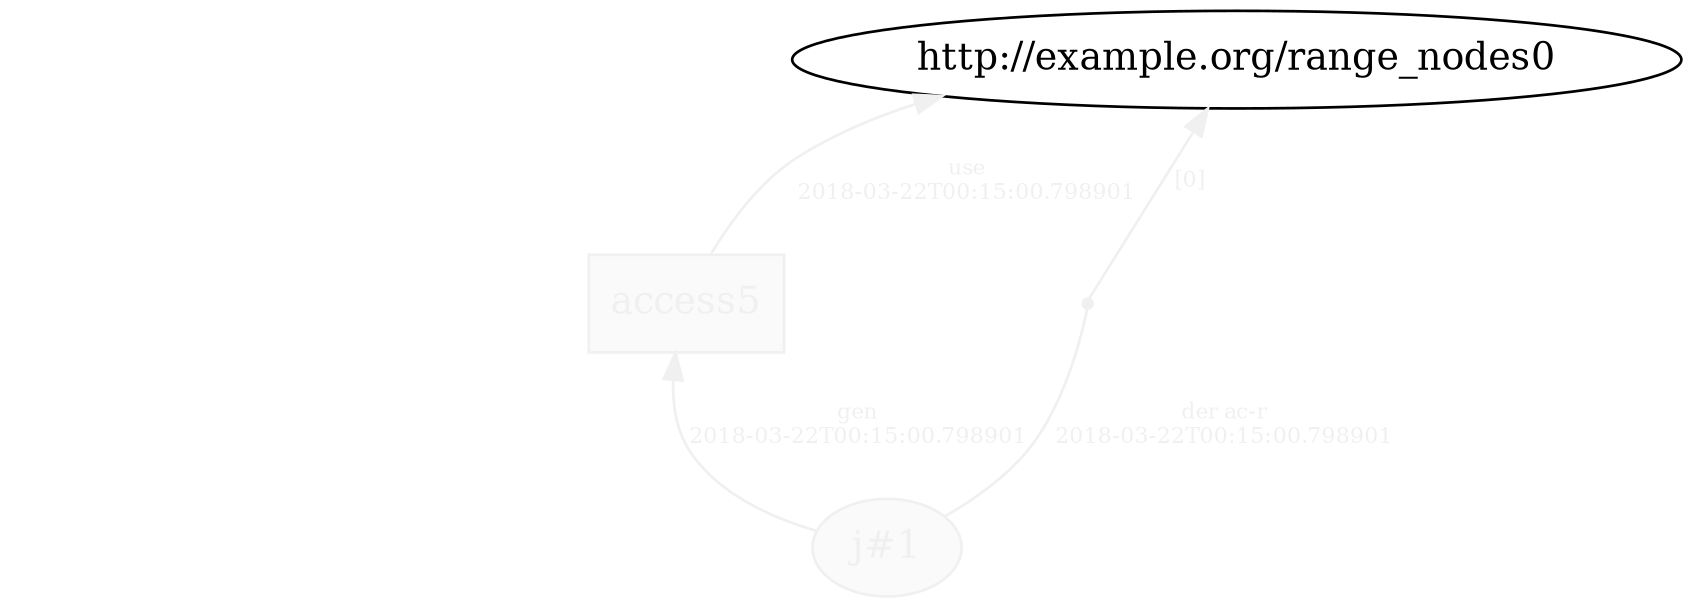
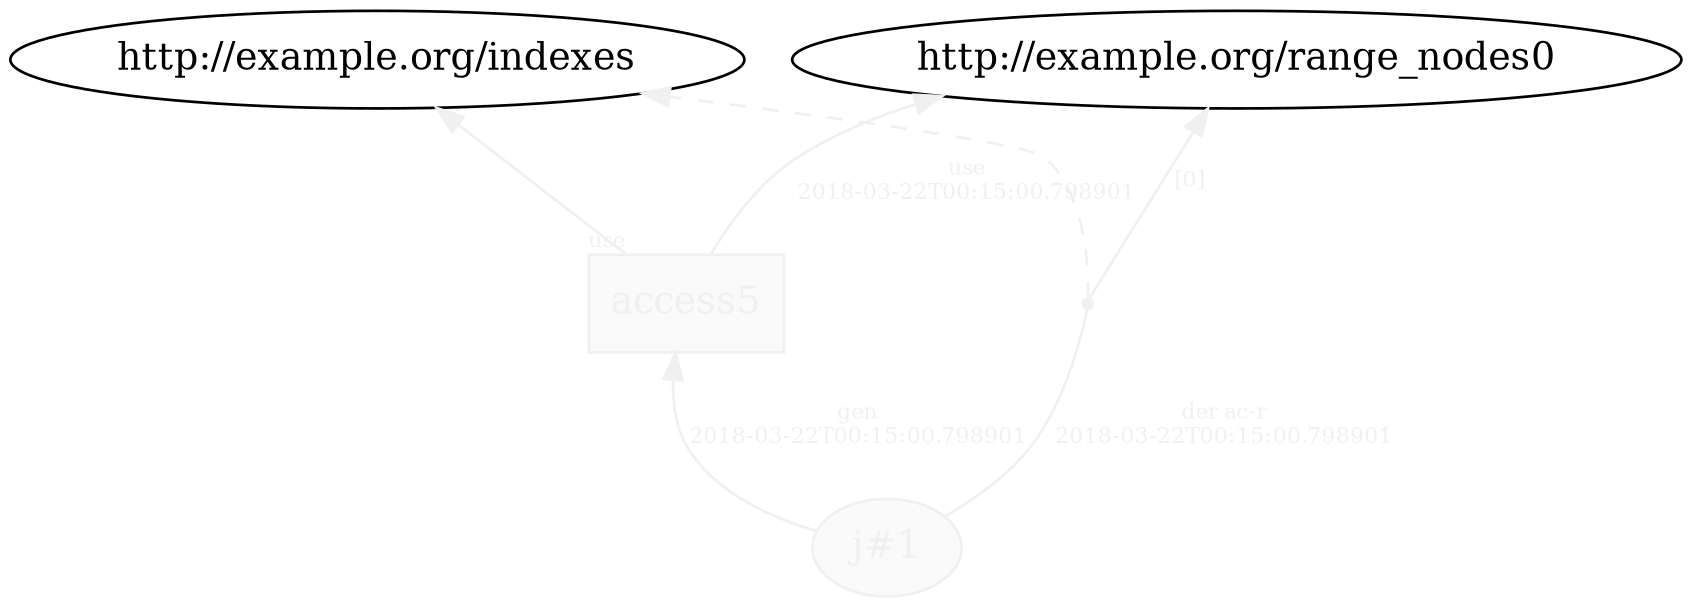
node "http://example.org/indexes": added
